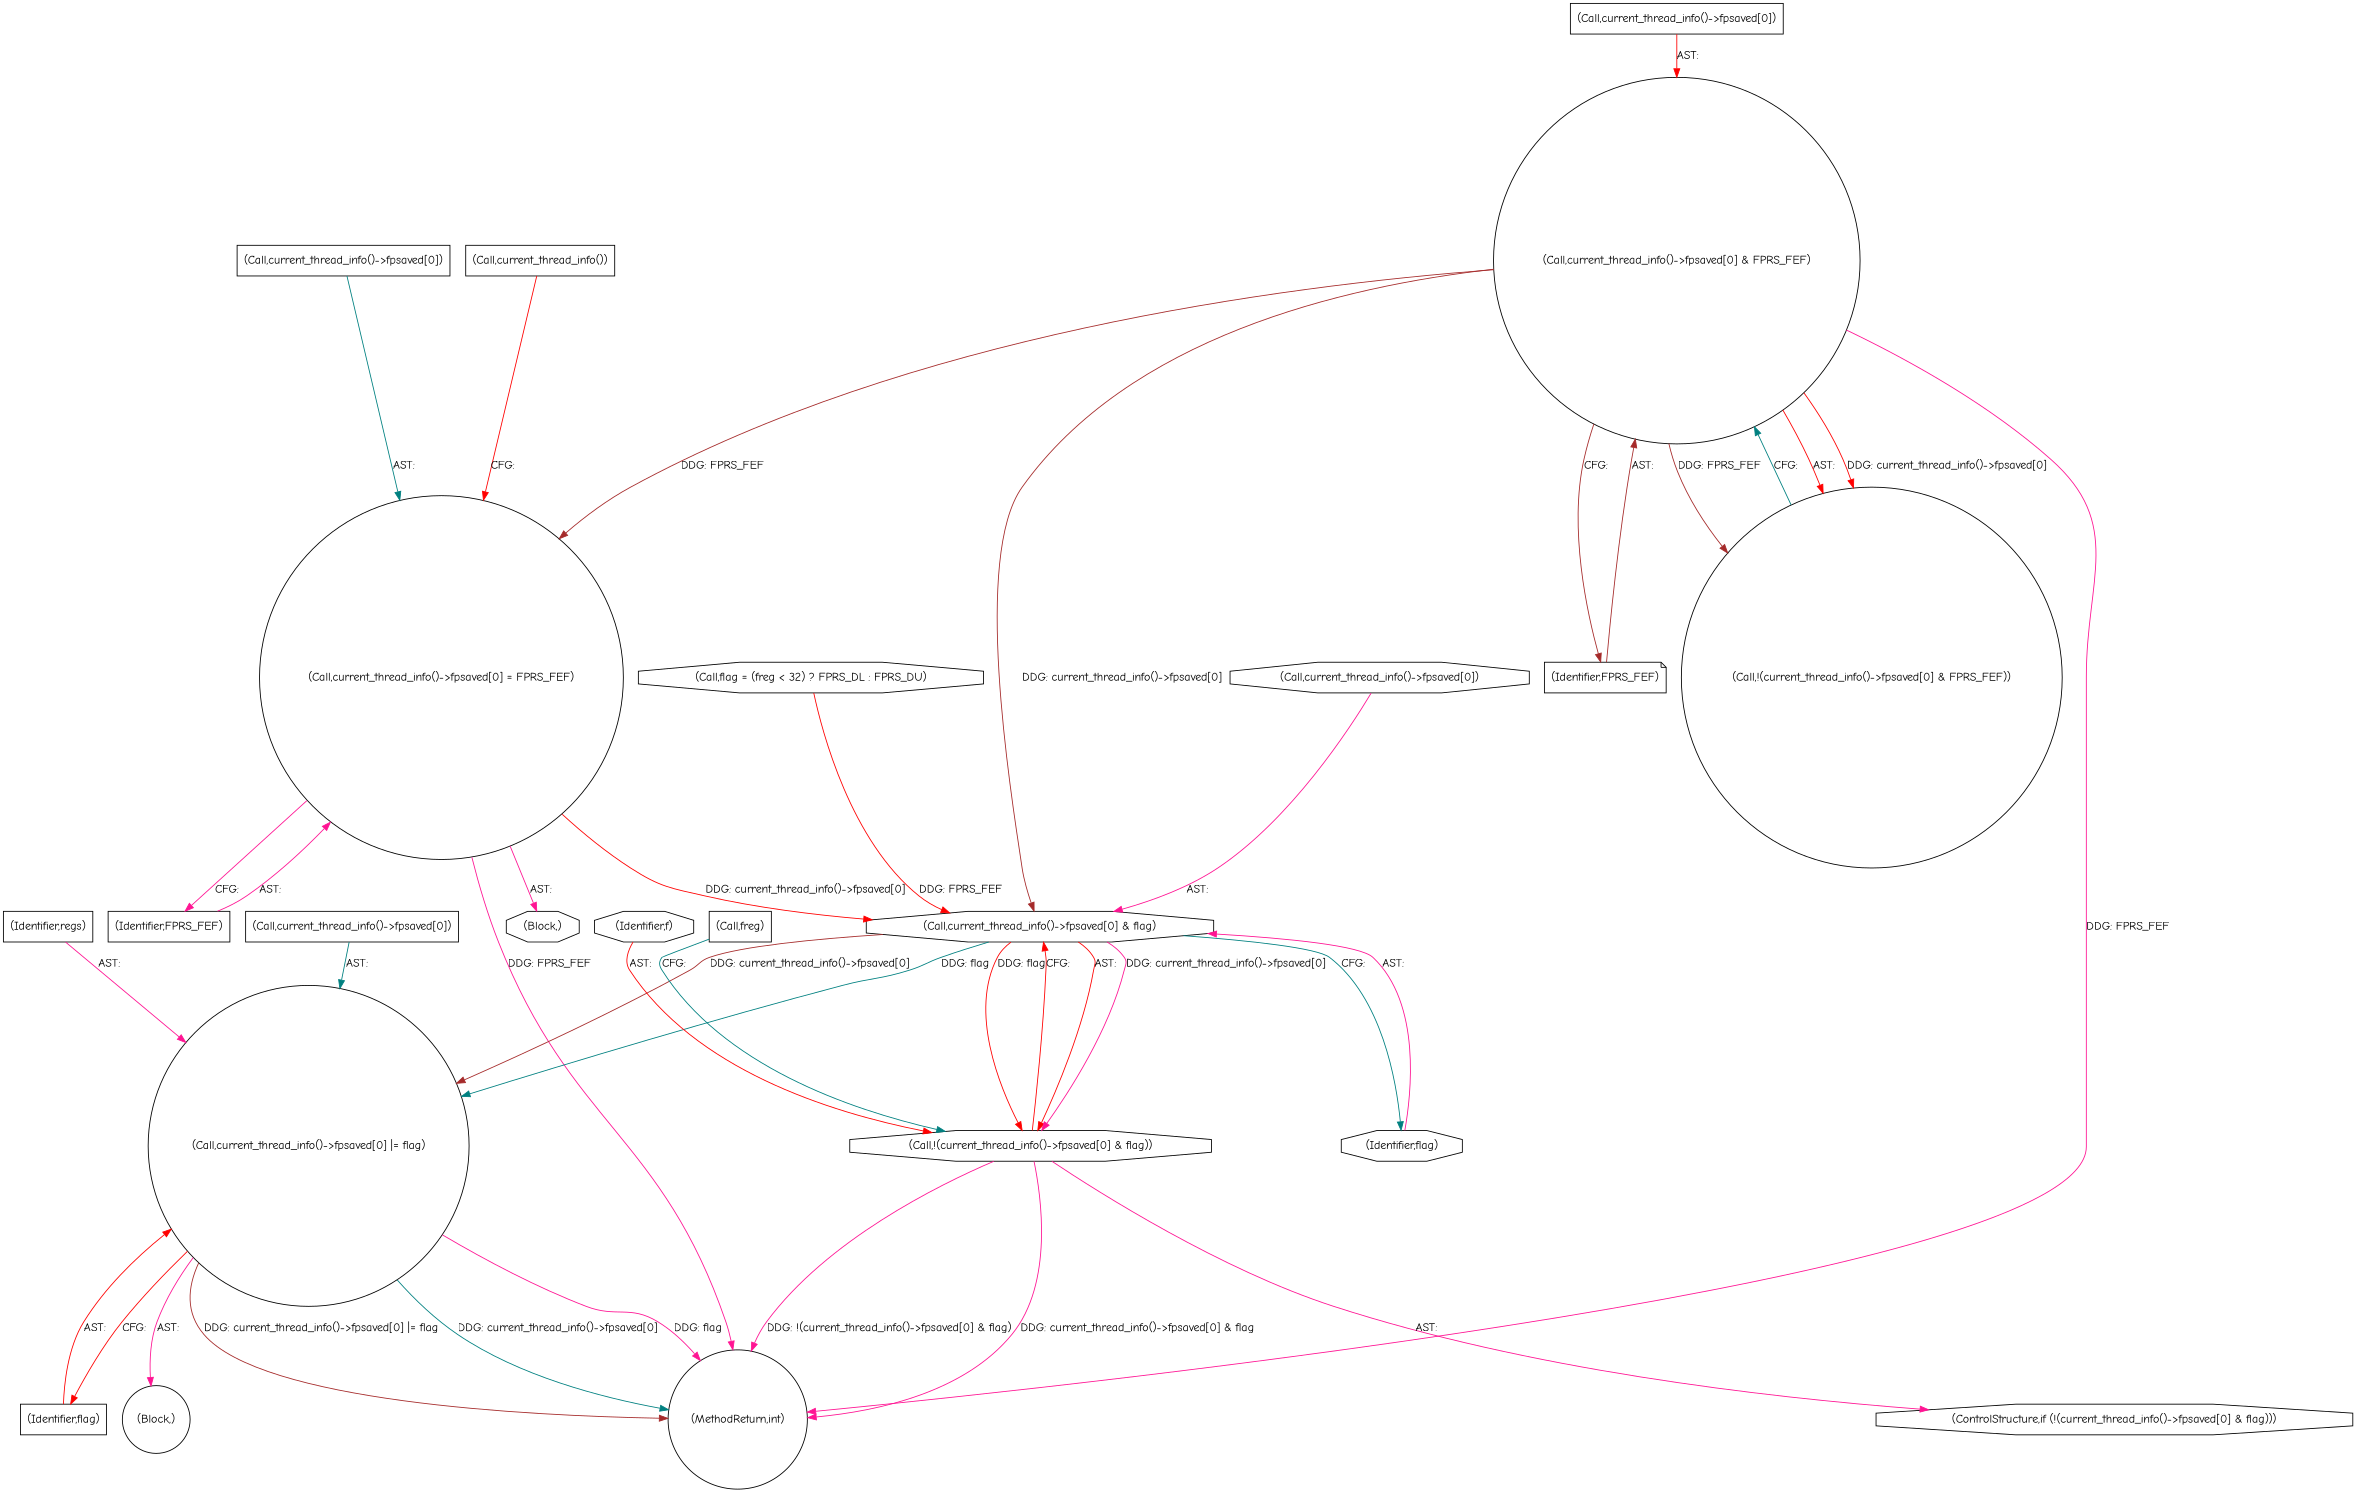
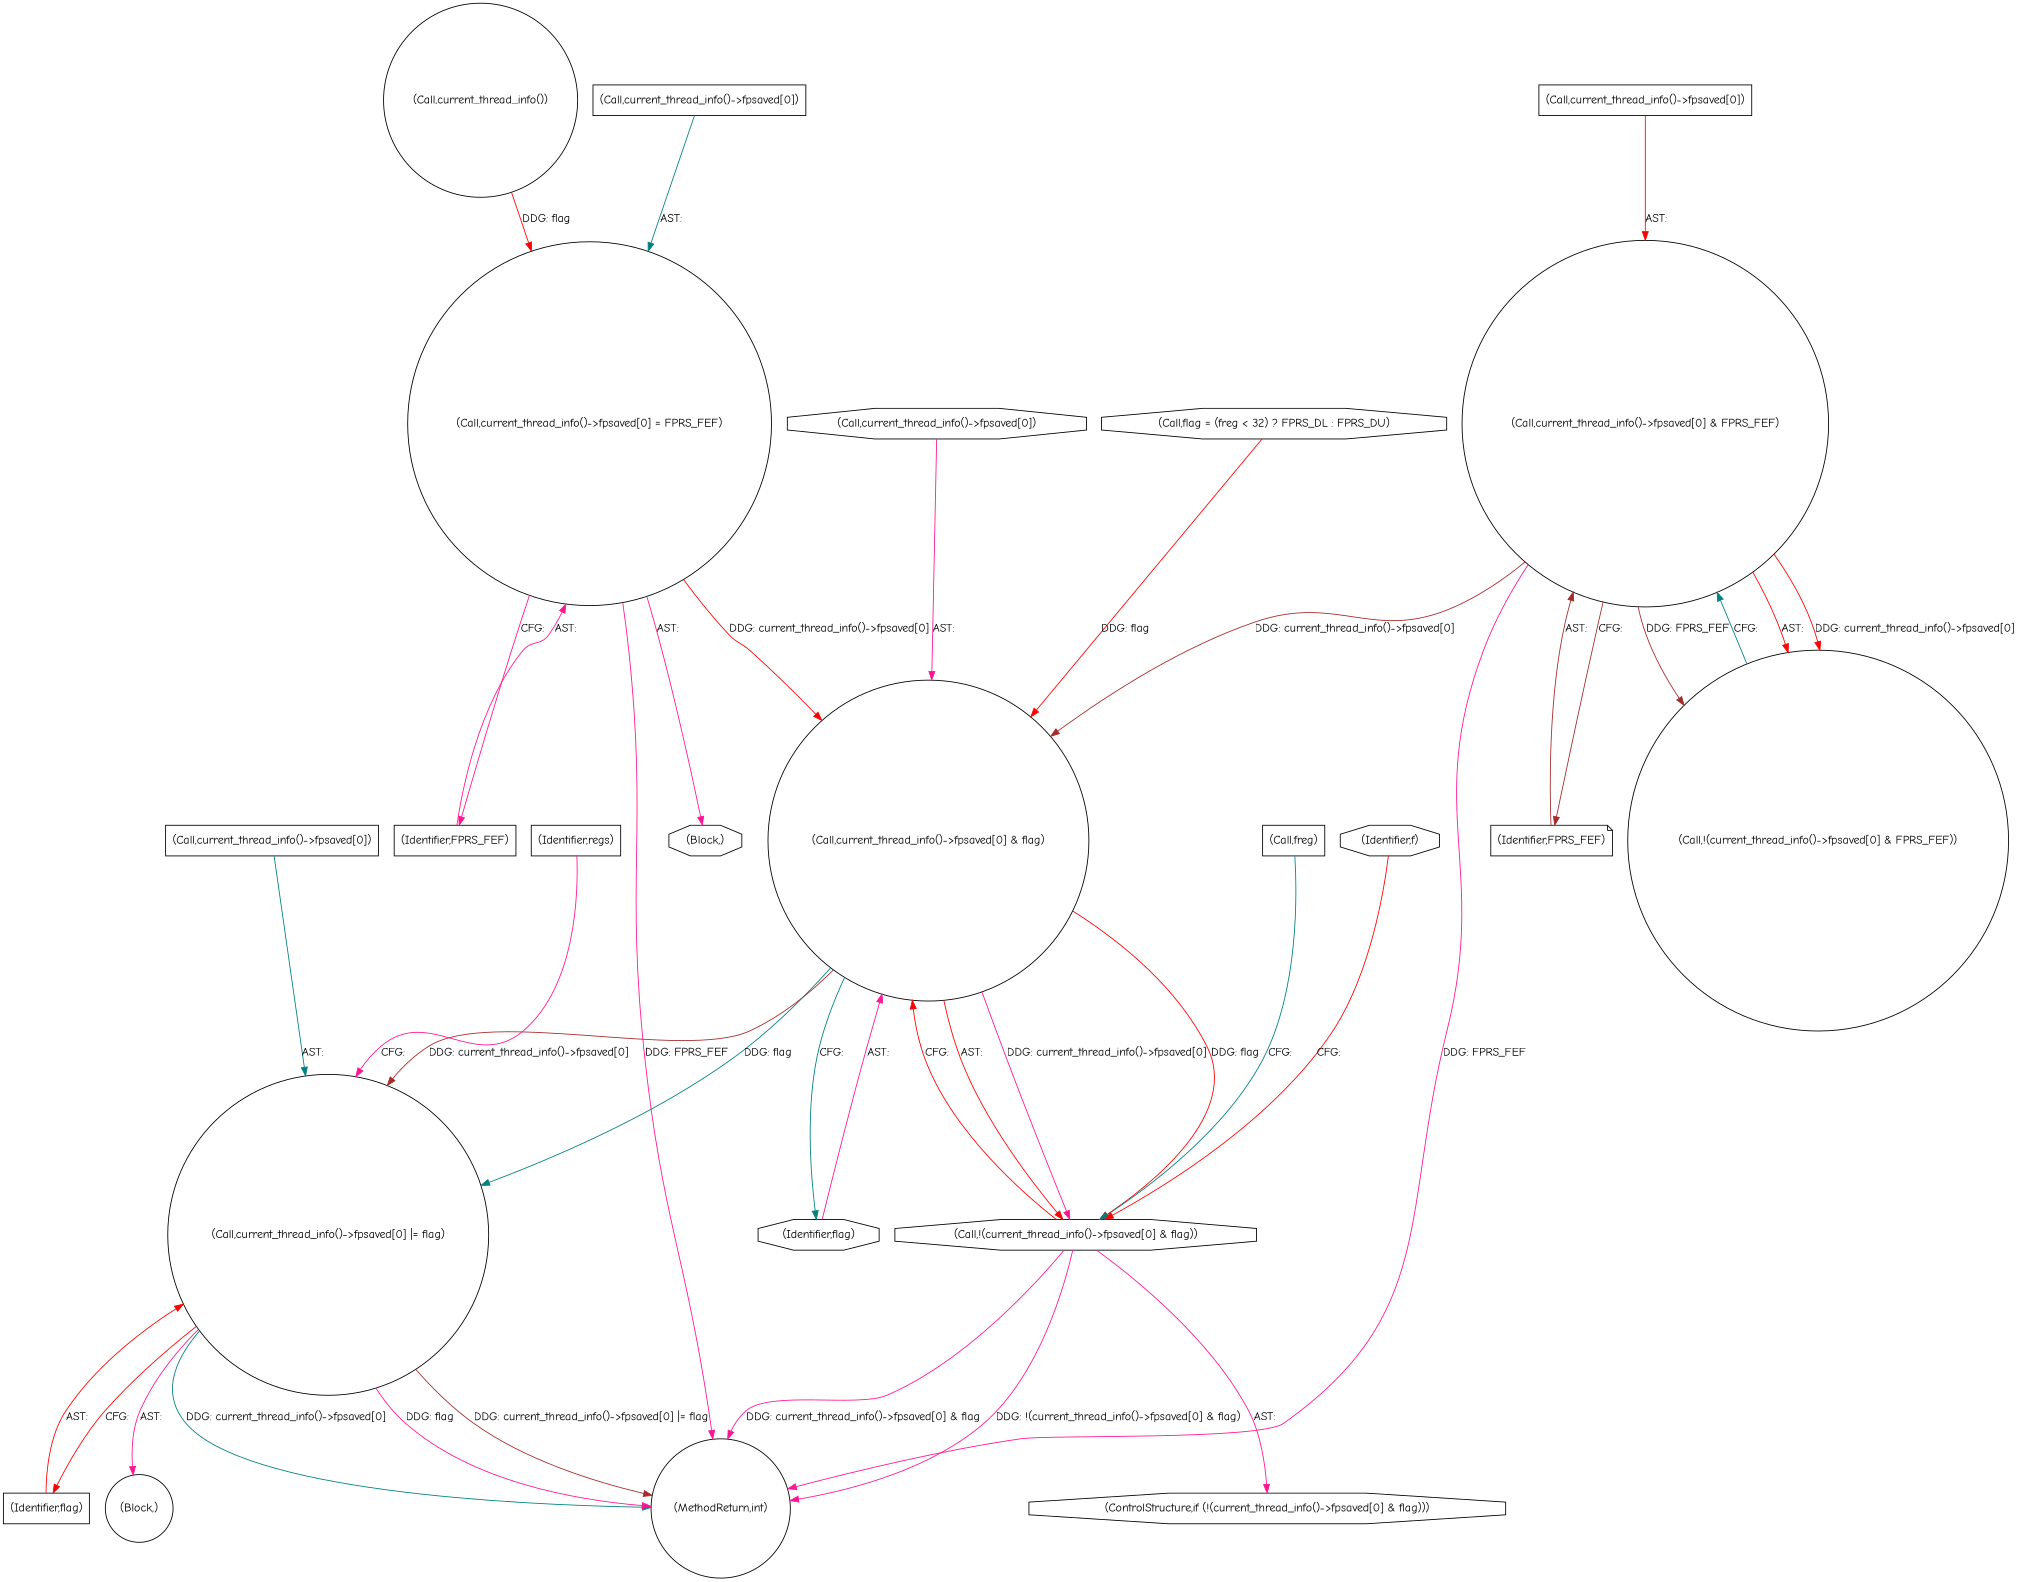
node "(Call,current_thread_info())": shape box -> circle
edge "(Call,current_thread_info()->fpsaved[0] & FPRS_FEF)" -> "(Call,current_thread_info()->fpsaved[0] = FPRS_FEF)": removed, label "DDG: FPRS_FEF"
edge "(Call,current_thread_info())" -> "(Call,current_thread_info()->fpsaved[0] = FPRS_FEF)": label "CFG: " -> "DDG: flag"
edge "(Call,flag = (freg < 32) ? FPRS_DL : FPRS_DU)" -> "(Call,current_thread_info()->fpsaved[0] & flag)": label "DDG: FPRS_FEF" -> "DDG: flag"
node "(Call,current_thread_info()->fpsaved[0] & flag)": shape octagon -> circle
edge "(Identifier,regs)" -> "(Call,current_thread_info()->fpsaved[0] |= flag)": label "AST: " -> "CFG: "
edge "(Identifier,f)" -> "(Call,!(current_thread_info()->fpsaved[0] & flag))": label "AST: " -> "CFG: "
